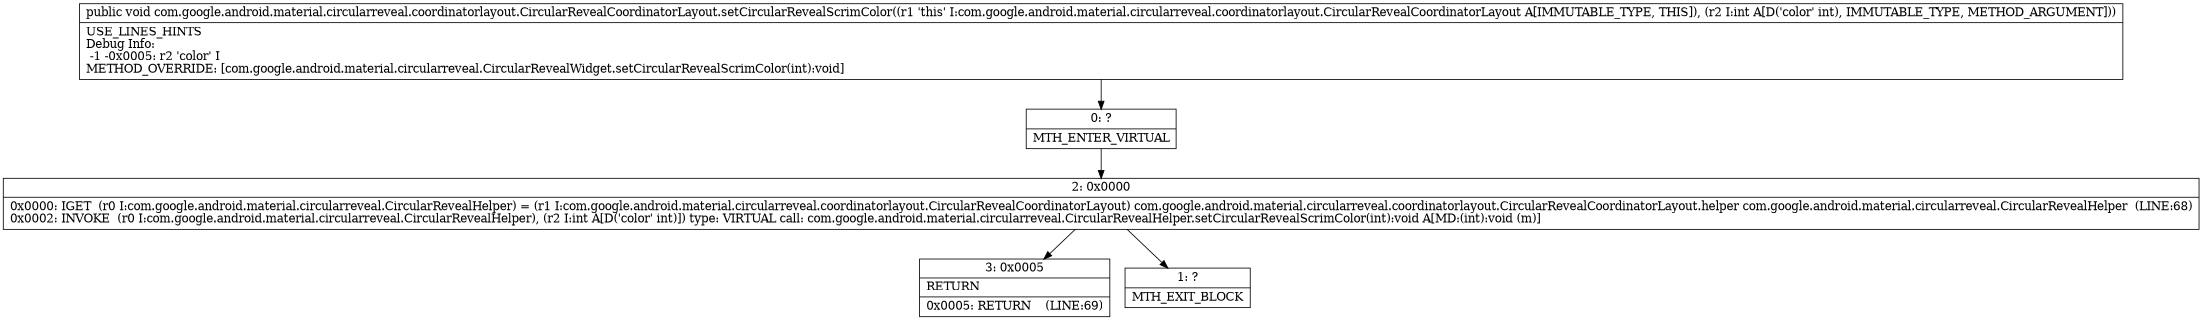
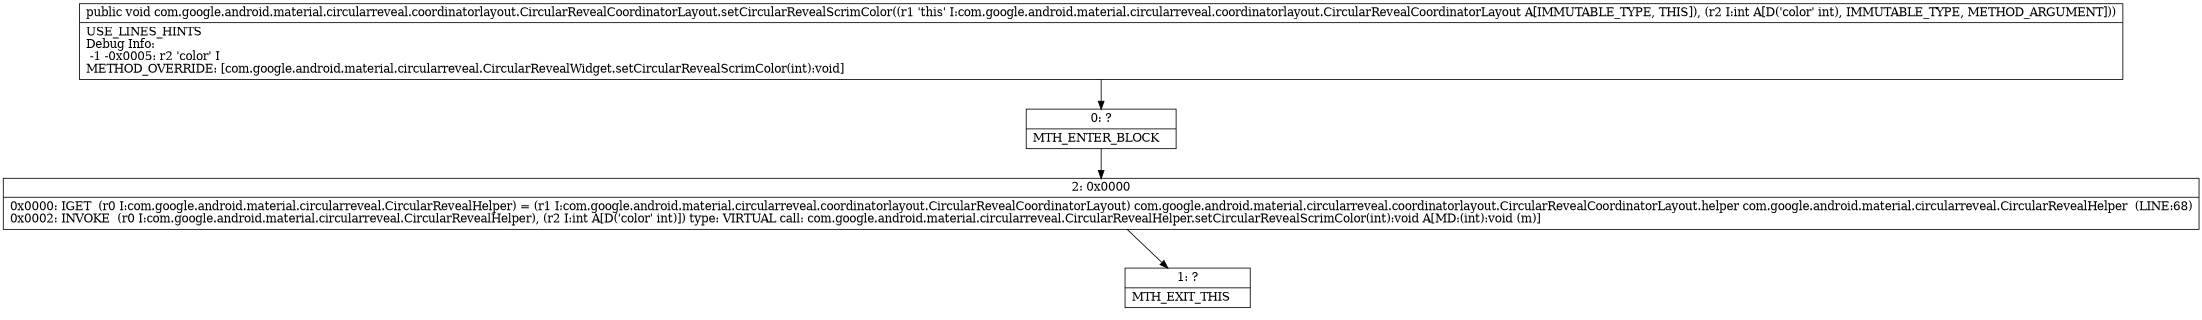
node "0: ?": text "MTH_ENTER_VIRTUAL" -> "MTH_ENTER_BLOCK"
node "3: 0x0005": removed
node "1: ?": text "MTH_EXIT_BLOCK" -> "MTH_EXIT_THIS"
